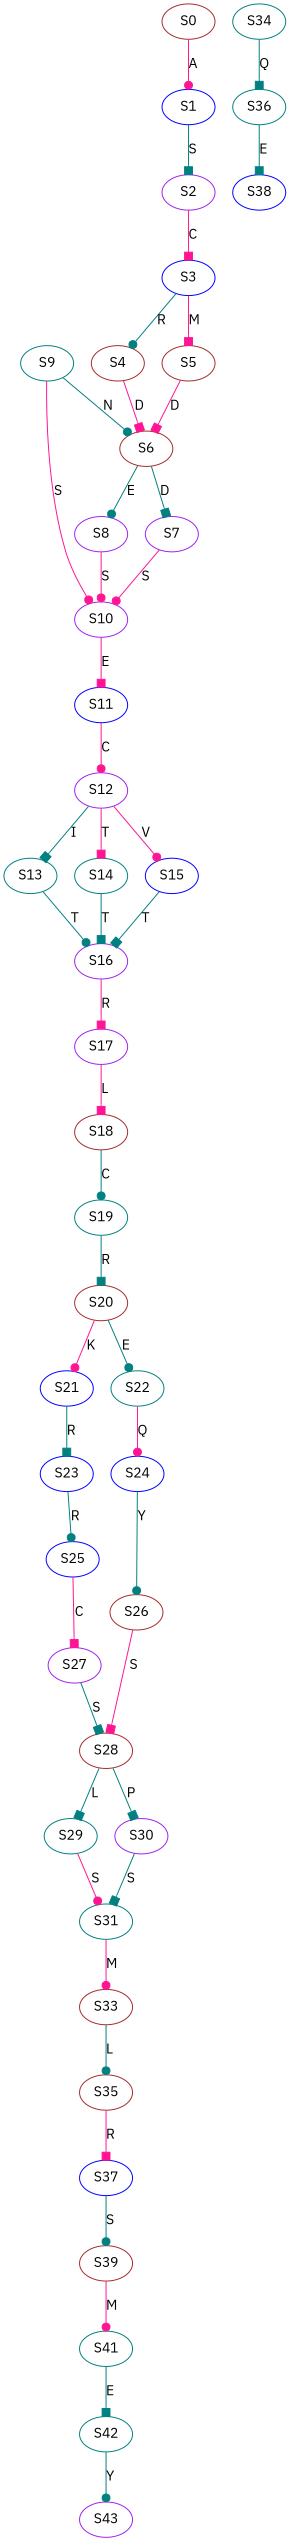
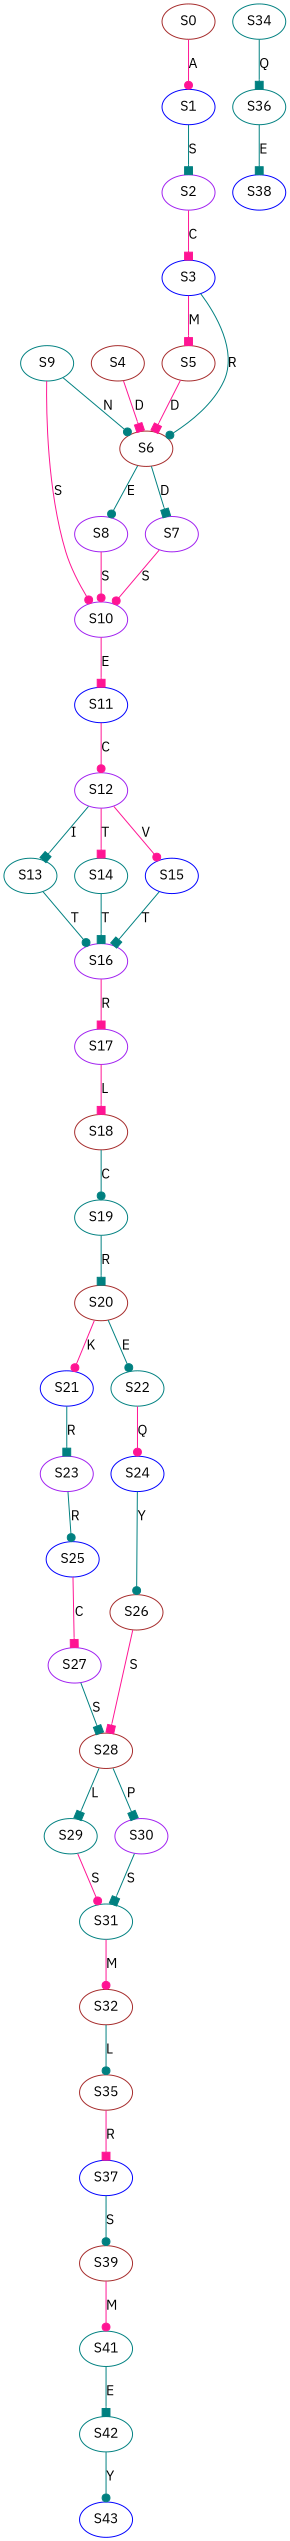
edge "S3" -> "S4": now "S3" -> "S6"
node "S23": color blue -> purple
node "S33": label "S33" -> "S32"
node "S43": color purple -> blue
